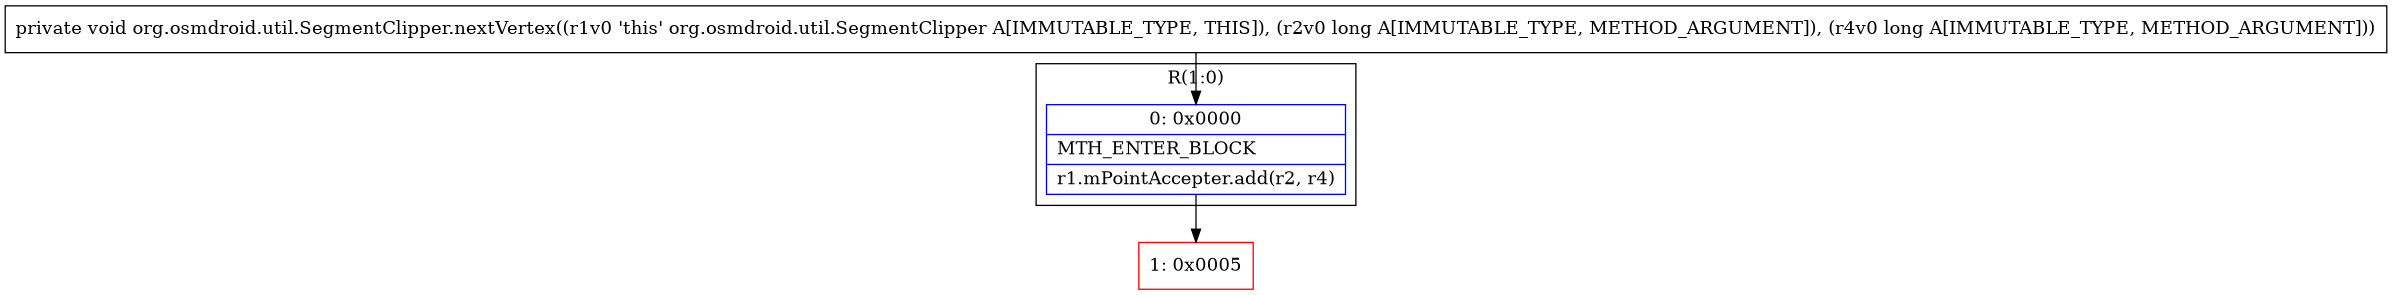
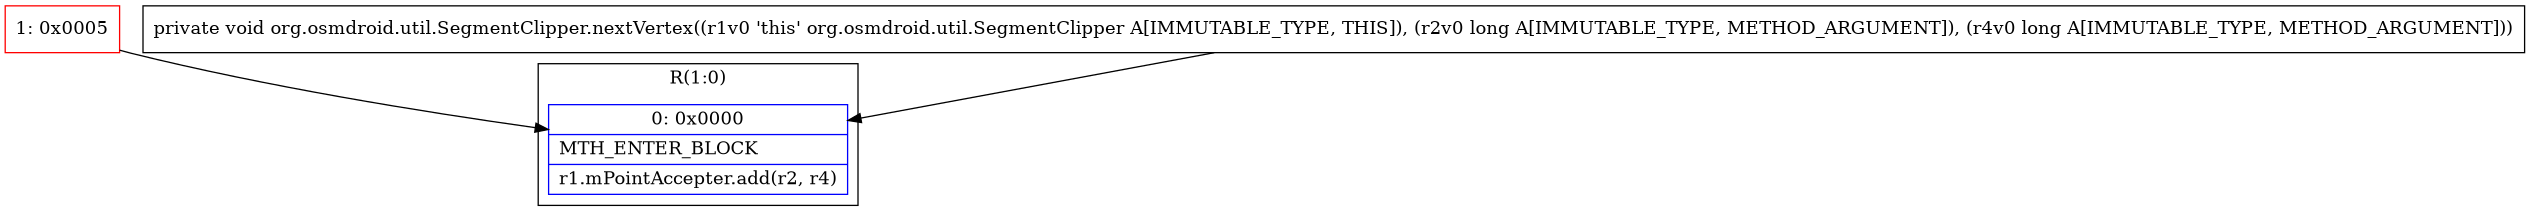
edge "0: 0x0000" -> "1: 0x0005": reversed
